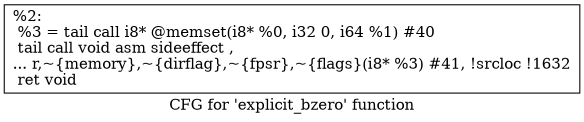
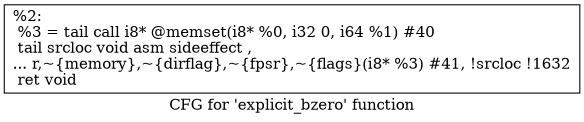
node "%2:": text "tail call void asm sideeffect ," -> "tail srcloc void asm sideeffect ,"
